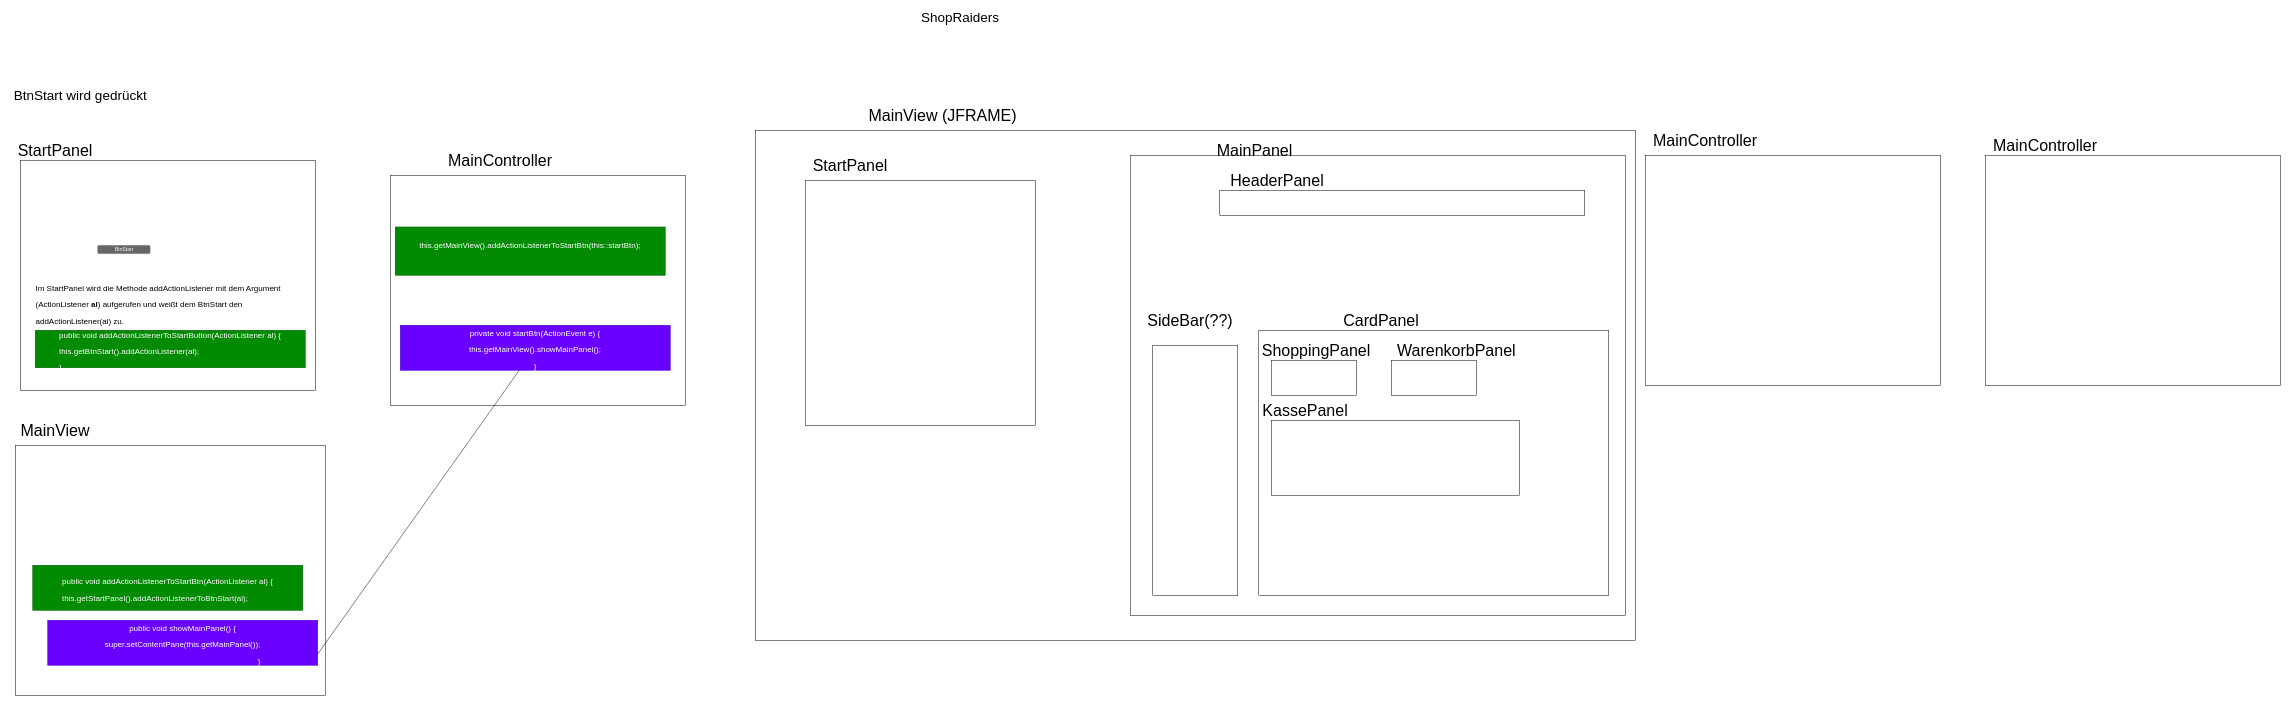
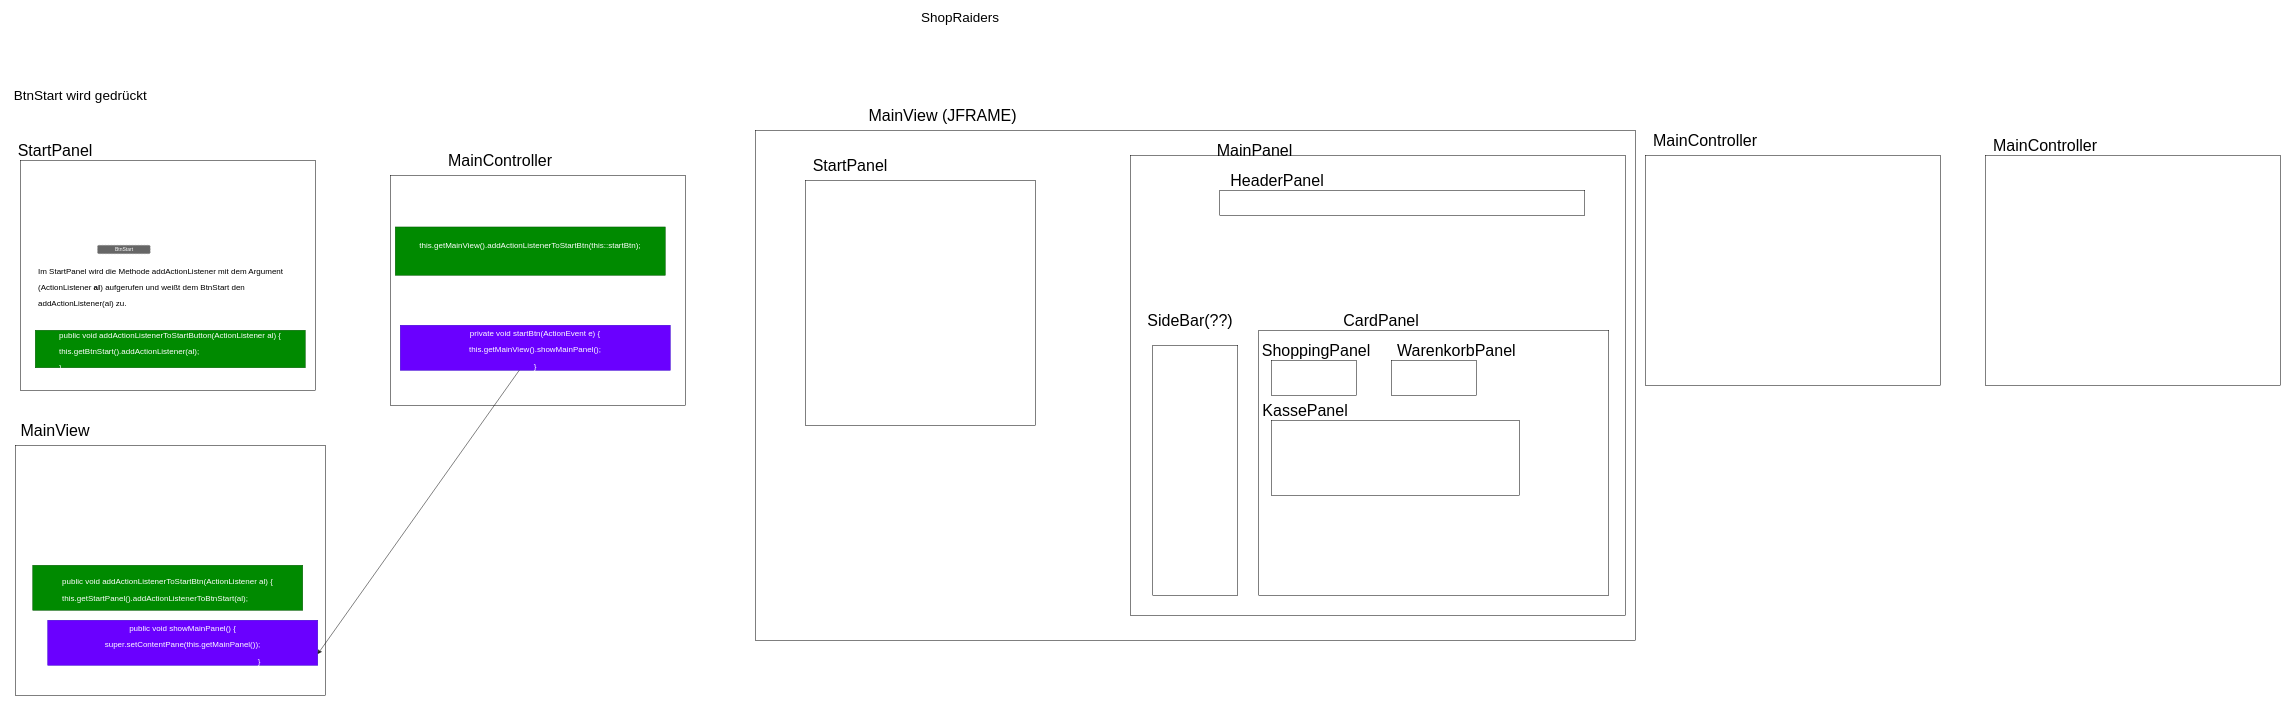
node "Im StartPanel wird die Methode addActionListener mit dem Argument (ActionListener al) aufgerufen und weißt dem BtnStart den addActionListener(al) zu.": moved (168, 303) -> (170, 285)
edge "private void startBtn(ActionEvent e) { this.getMainView().showMainPanel(); }" -- "public void showMainPanel() { super.setContentPane(this.getMainPanel()); }": arrowhead none -> classic
